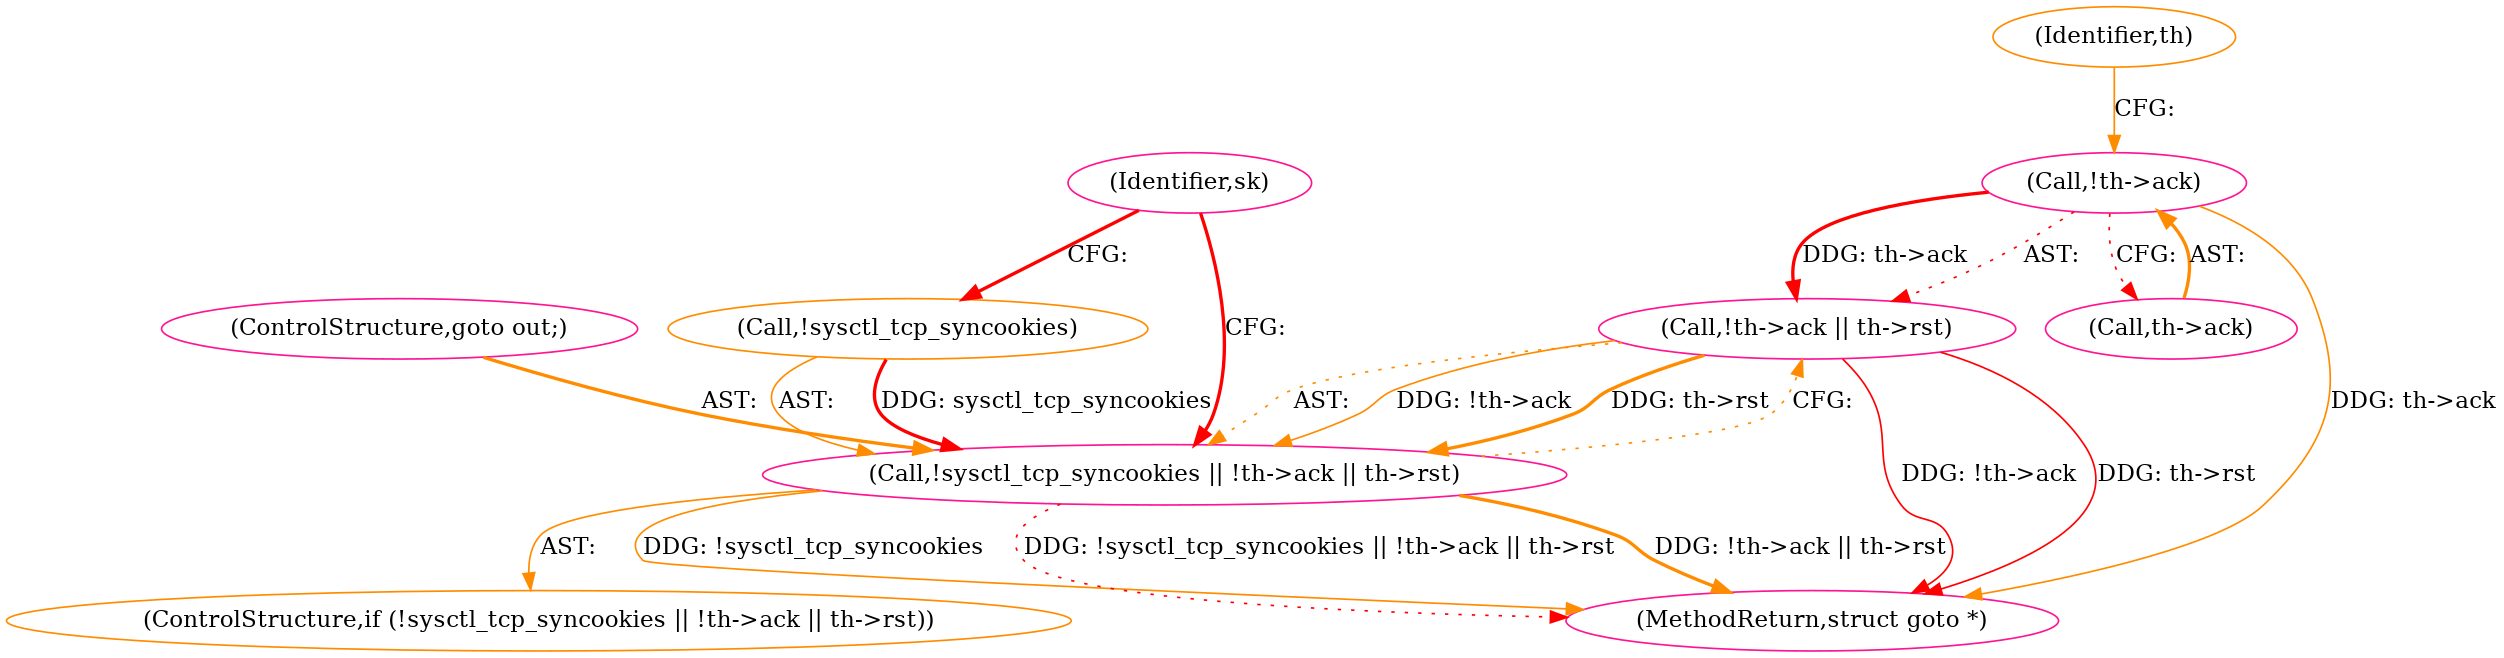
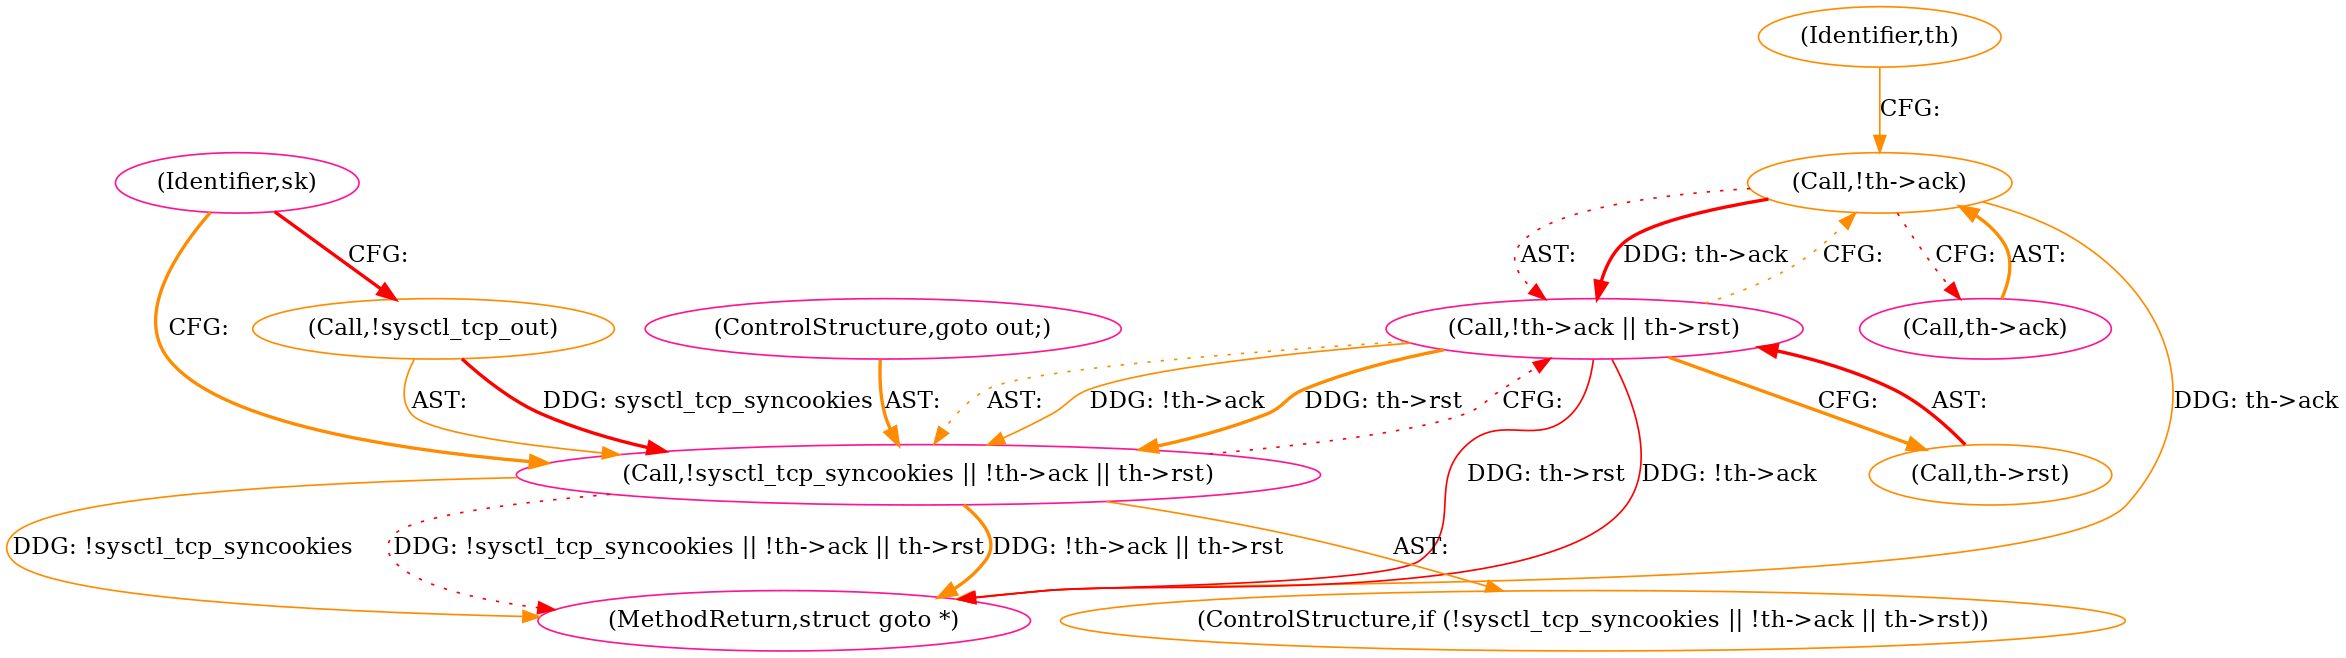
node "(Call,!th->ack)": color deeppink -> darkorange
edge "(Call,!th->ack || th->rst)" -> "(Call,!th->ack)": added, label "CFG:"
edge "(Identifier,sk)" -> "(Call,!sysctl_tcp_syncookies || !th->ack || th->rst)": color red -> darkorange
node "(Call,!sysctl_tcp_syncookies)": label "(Call,!sysctl_tcp_syncookies)" -> "(Call,!sysctl_tcp_out)"
edge "(Call,!sysctl_tcp_syncookies || !th->ack || th->rst)" -> "(Call,!th->ack || th->rst)": color darkorange -> red
node "(Call,th->rst)": added
